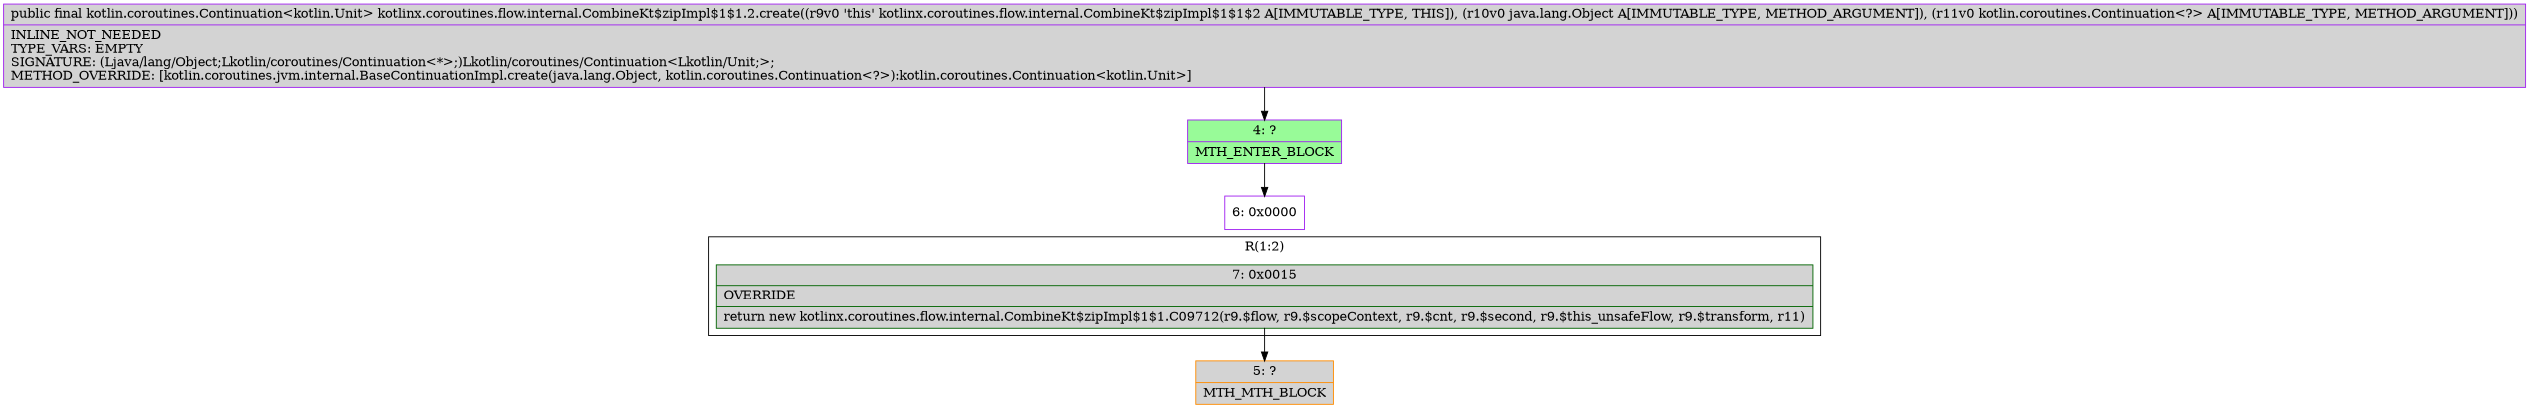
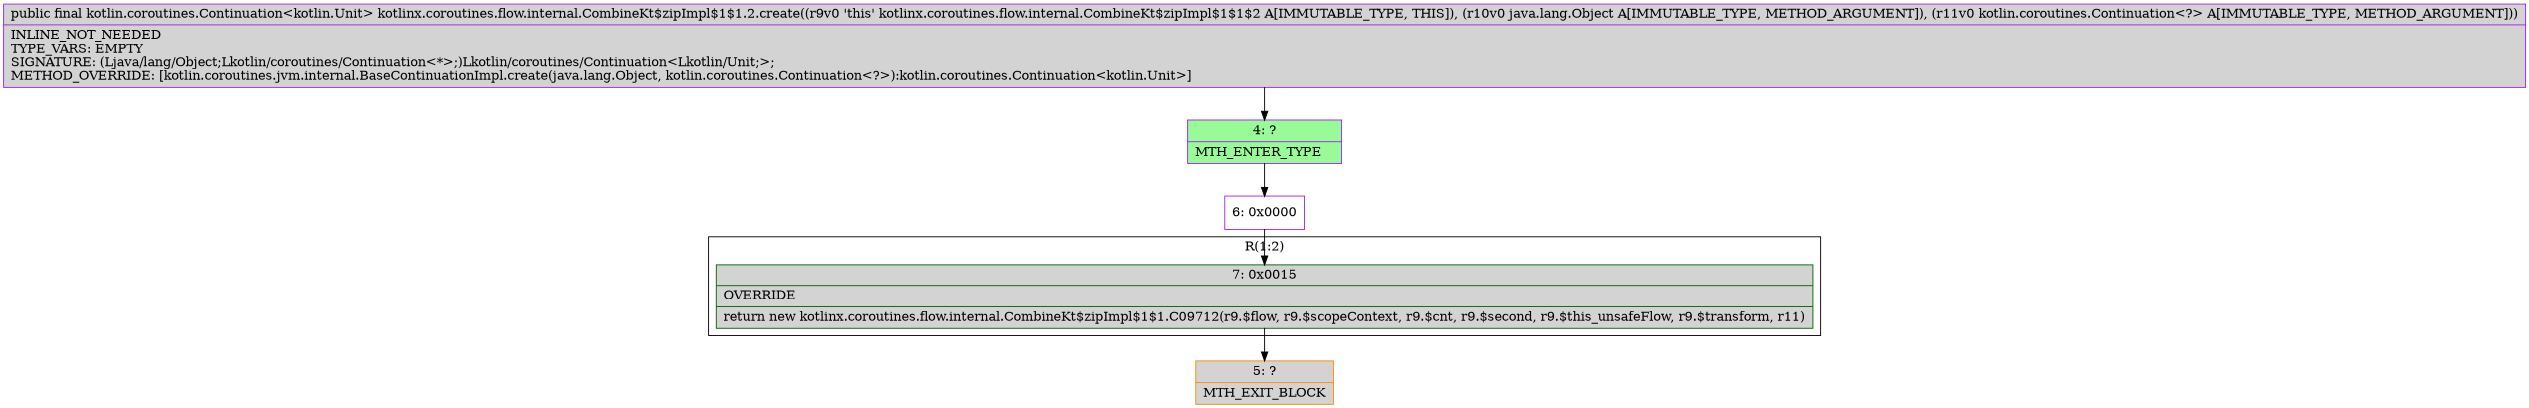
node "4: ?": text "MTH_ENTER_BLOCK" -> "MTH_ENTER_TYPE"
edge "6: 0x0000" -> "7: 0x0015": added
node "5: ?": text "MTH_MTH_BLOCK" -> "MTH_EXIT_BLOCK"
